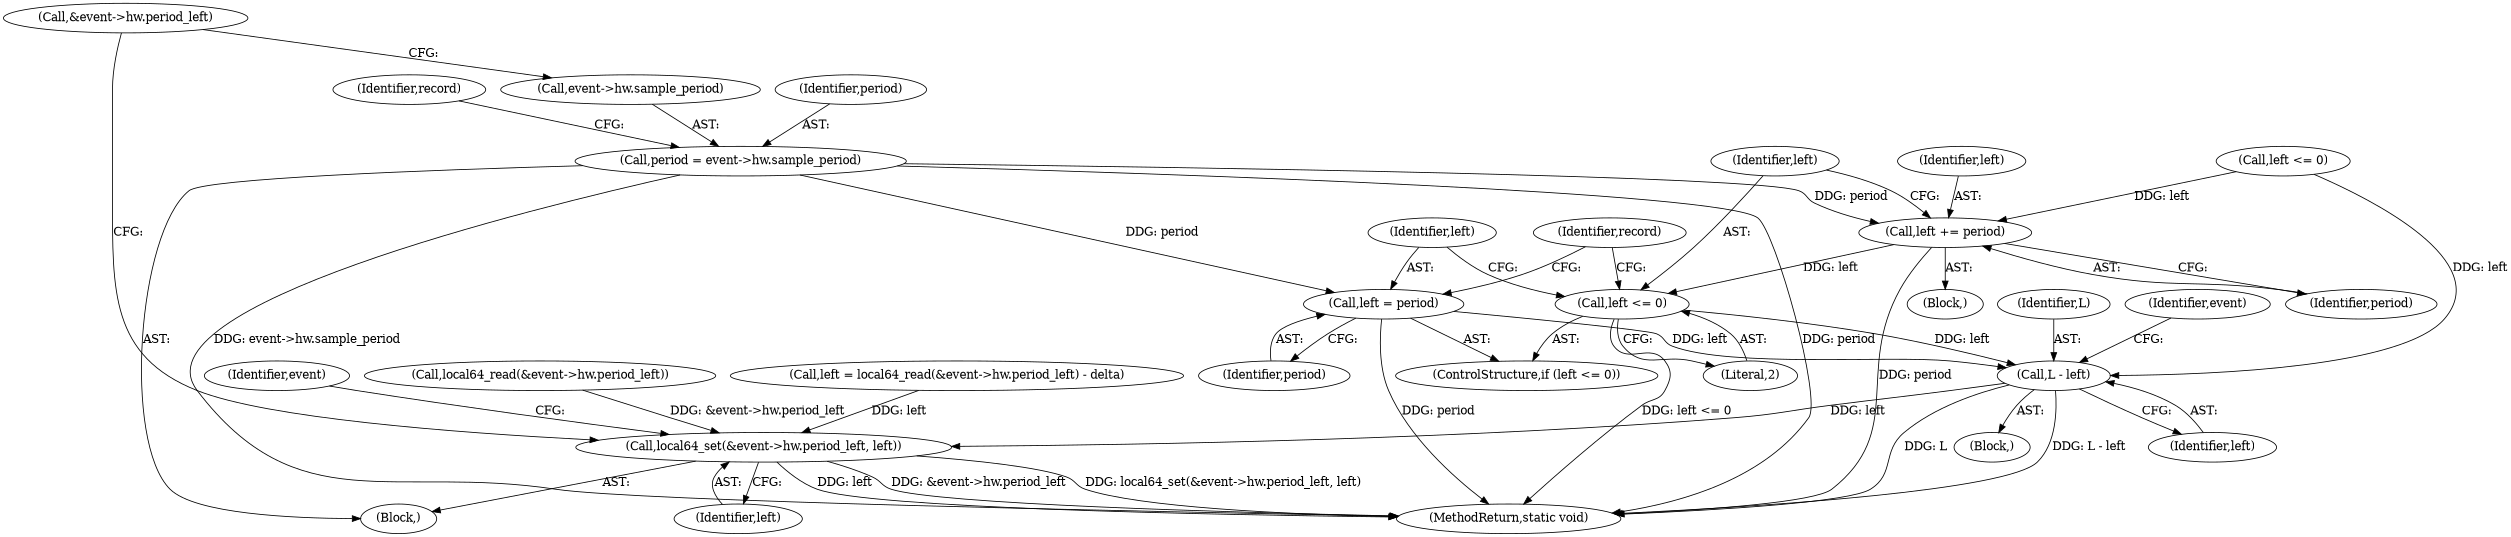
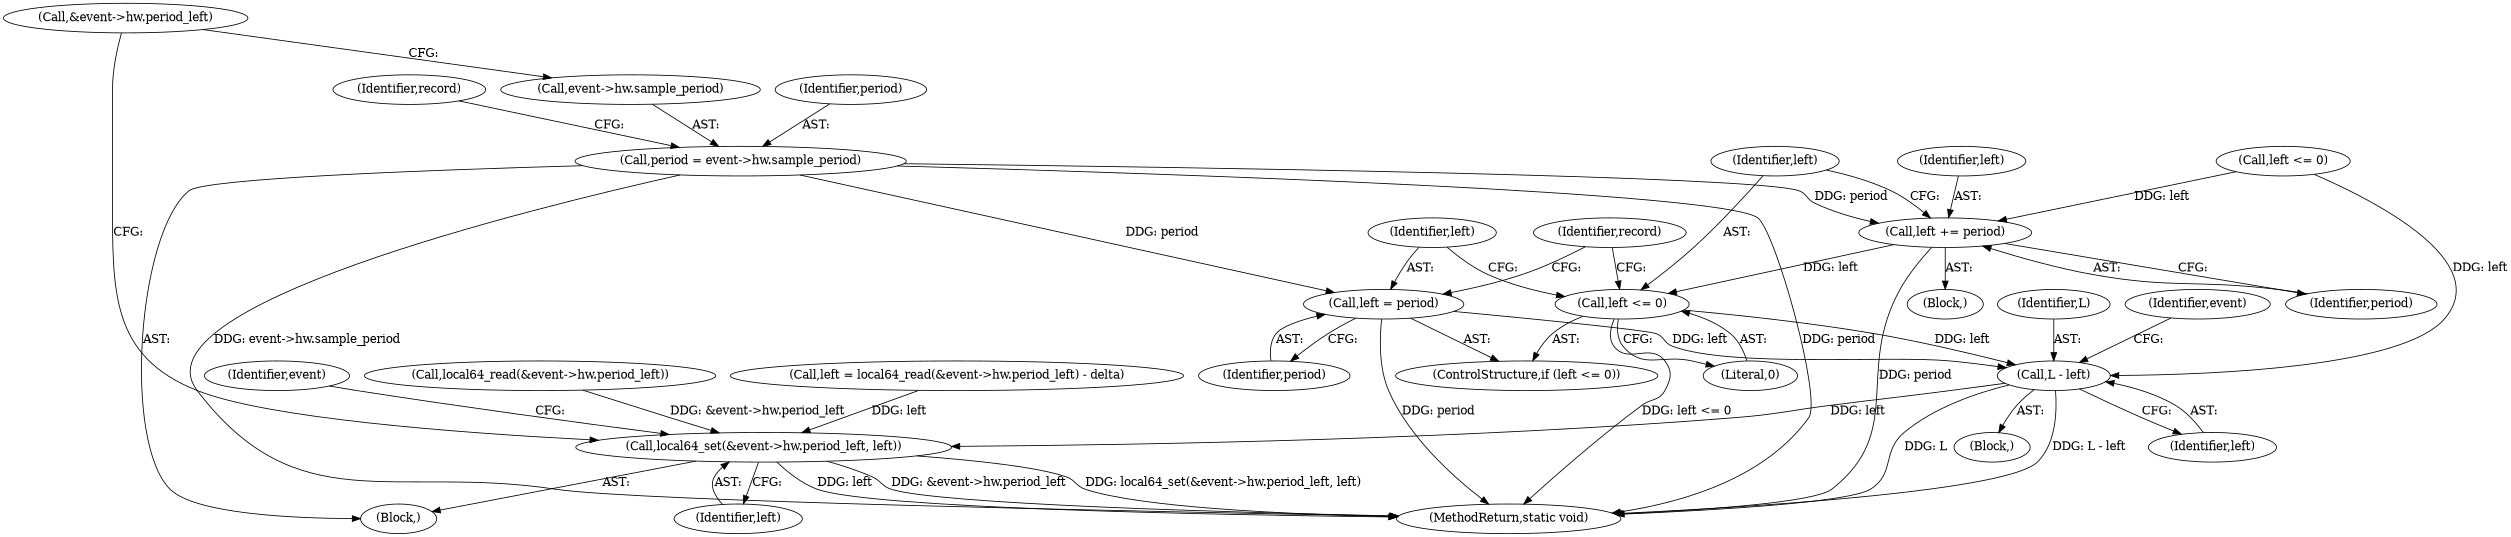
node "(Literal,2)": label "(Literal,2)" -> "(Literal,0)"
